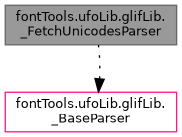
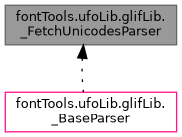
edge "fontTools.ufoLib.glifLib. _FetchUnicodesParser" -> "fontTools.ufoLib.glifLib. _BaseParser": reversed
